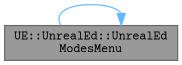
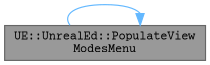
node "UE::UnrealEd::UnrealEd ModesMenu": label "UE::UnrealEd::UnrealEd ModesMenu" -> "UE::UnrealEd::PopulateView ModesMenu"
